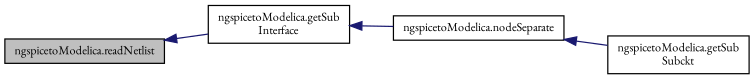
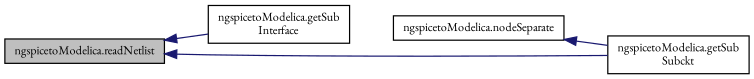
edge "ngspicetoModelica.nodeSeparate" -> "ngspicetoModelica.getSub Interface": removed
edge "ngspicetoModelica.getSub Subckt" -> "ngspicetoModelica.readNetlist": added
